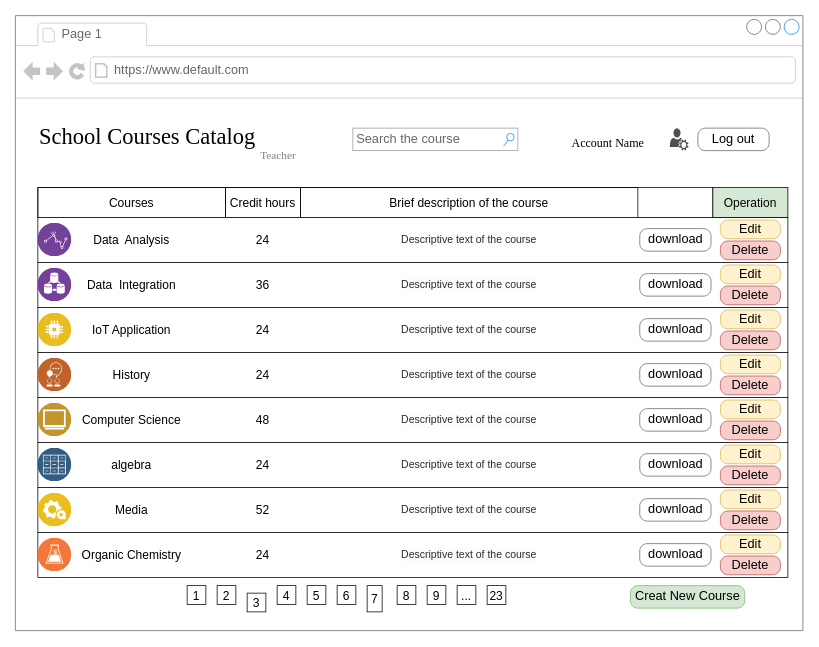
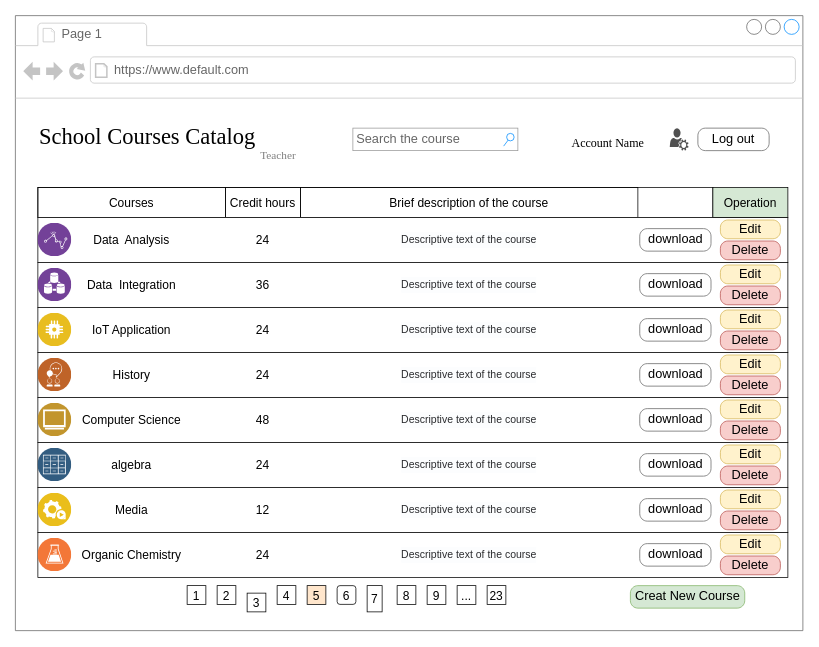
node "52": label "52" -> "12"
node "5": fillcolor #ffffff -> #ffe6cc
node "6": shape rectangle -> rounded rectangle
